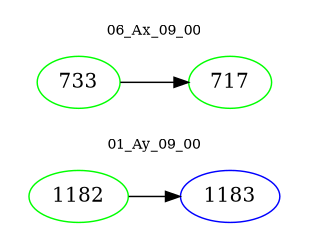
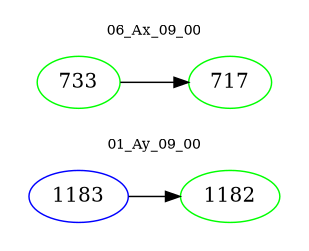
edge "1182" -> "1183": reversed
